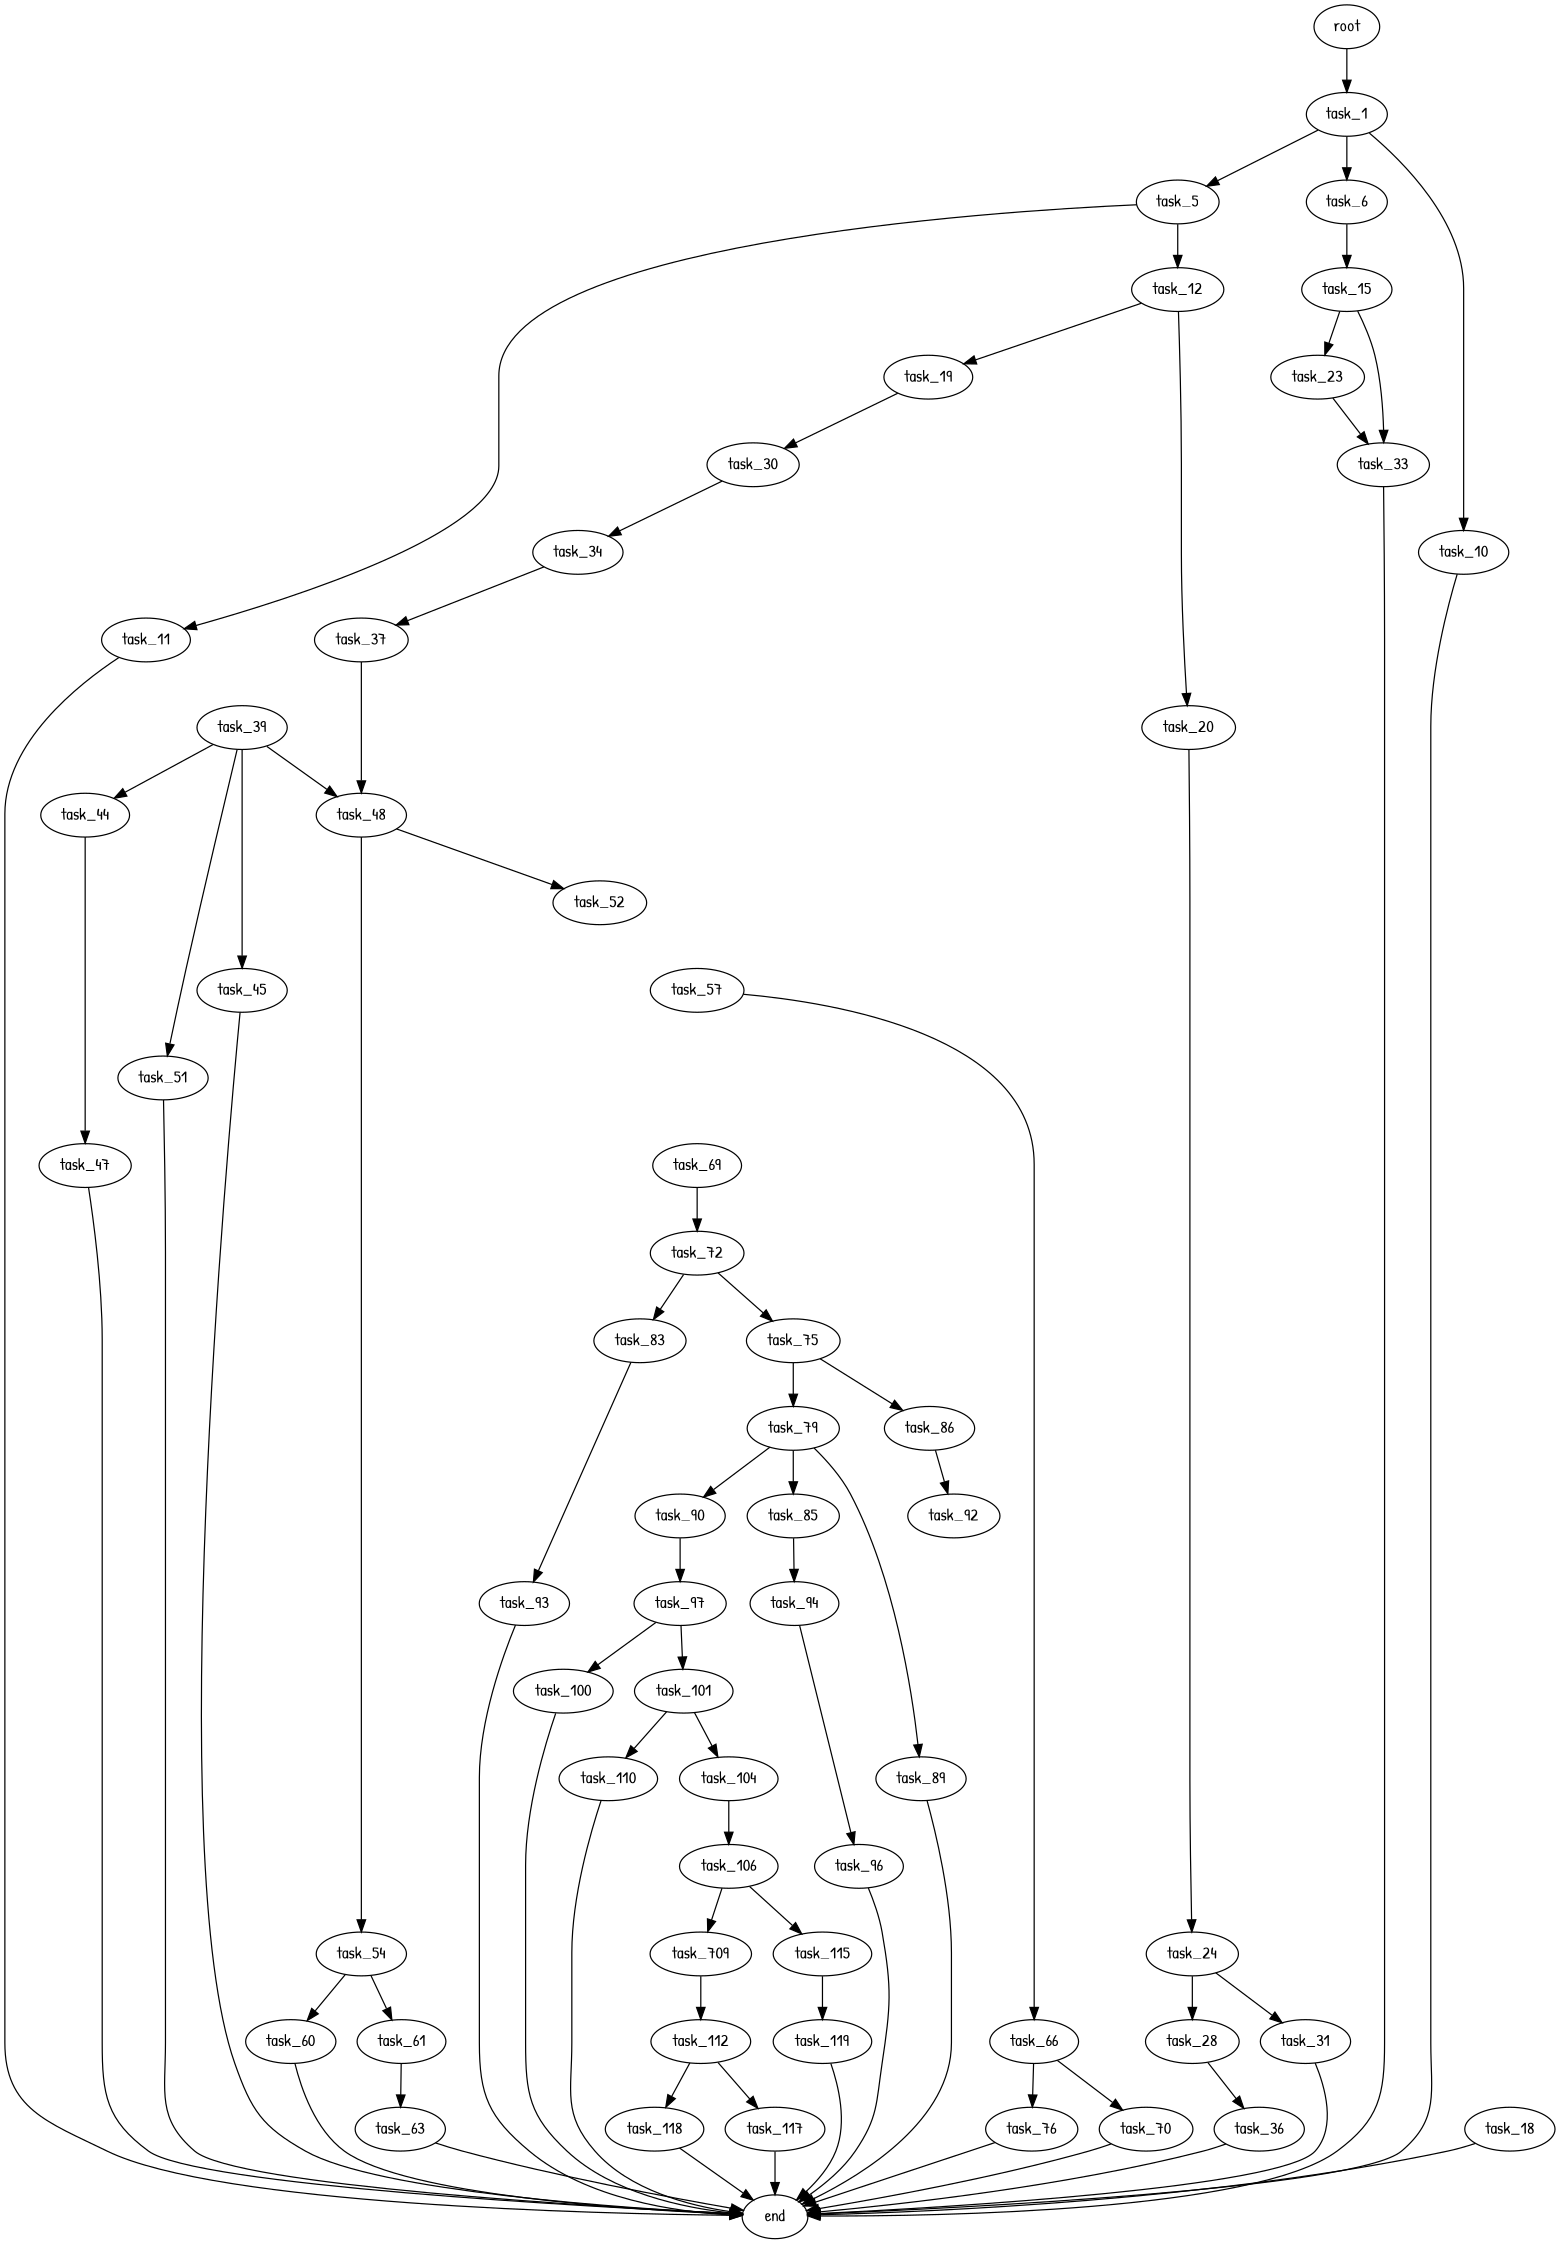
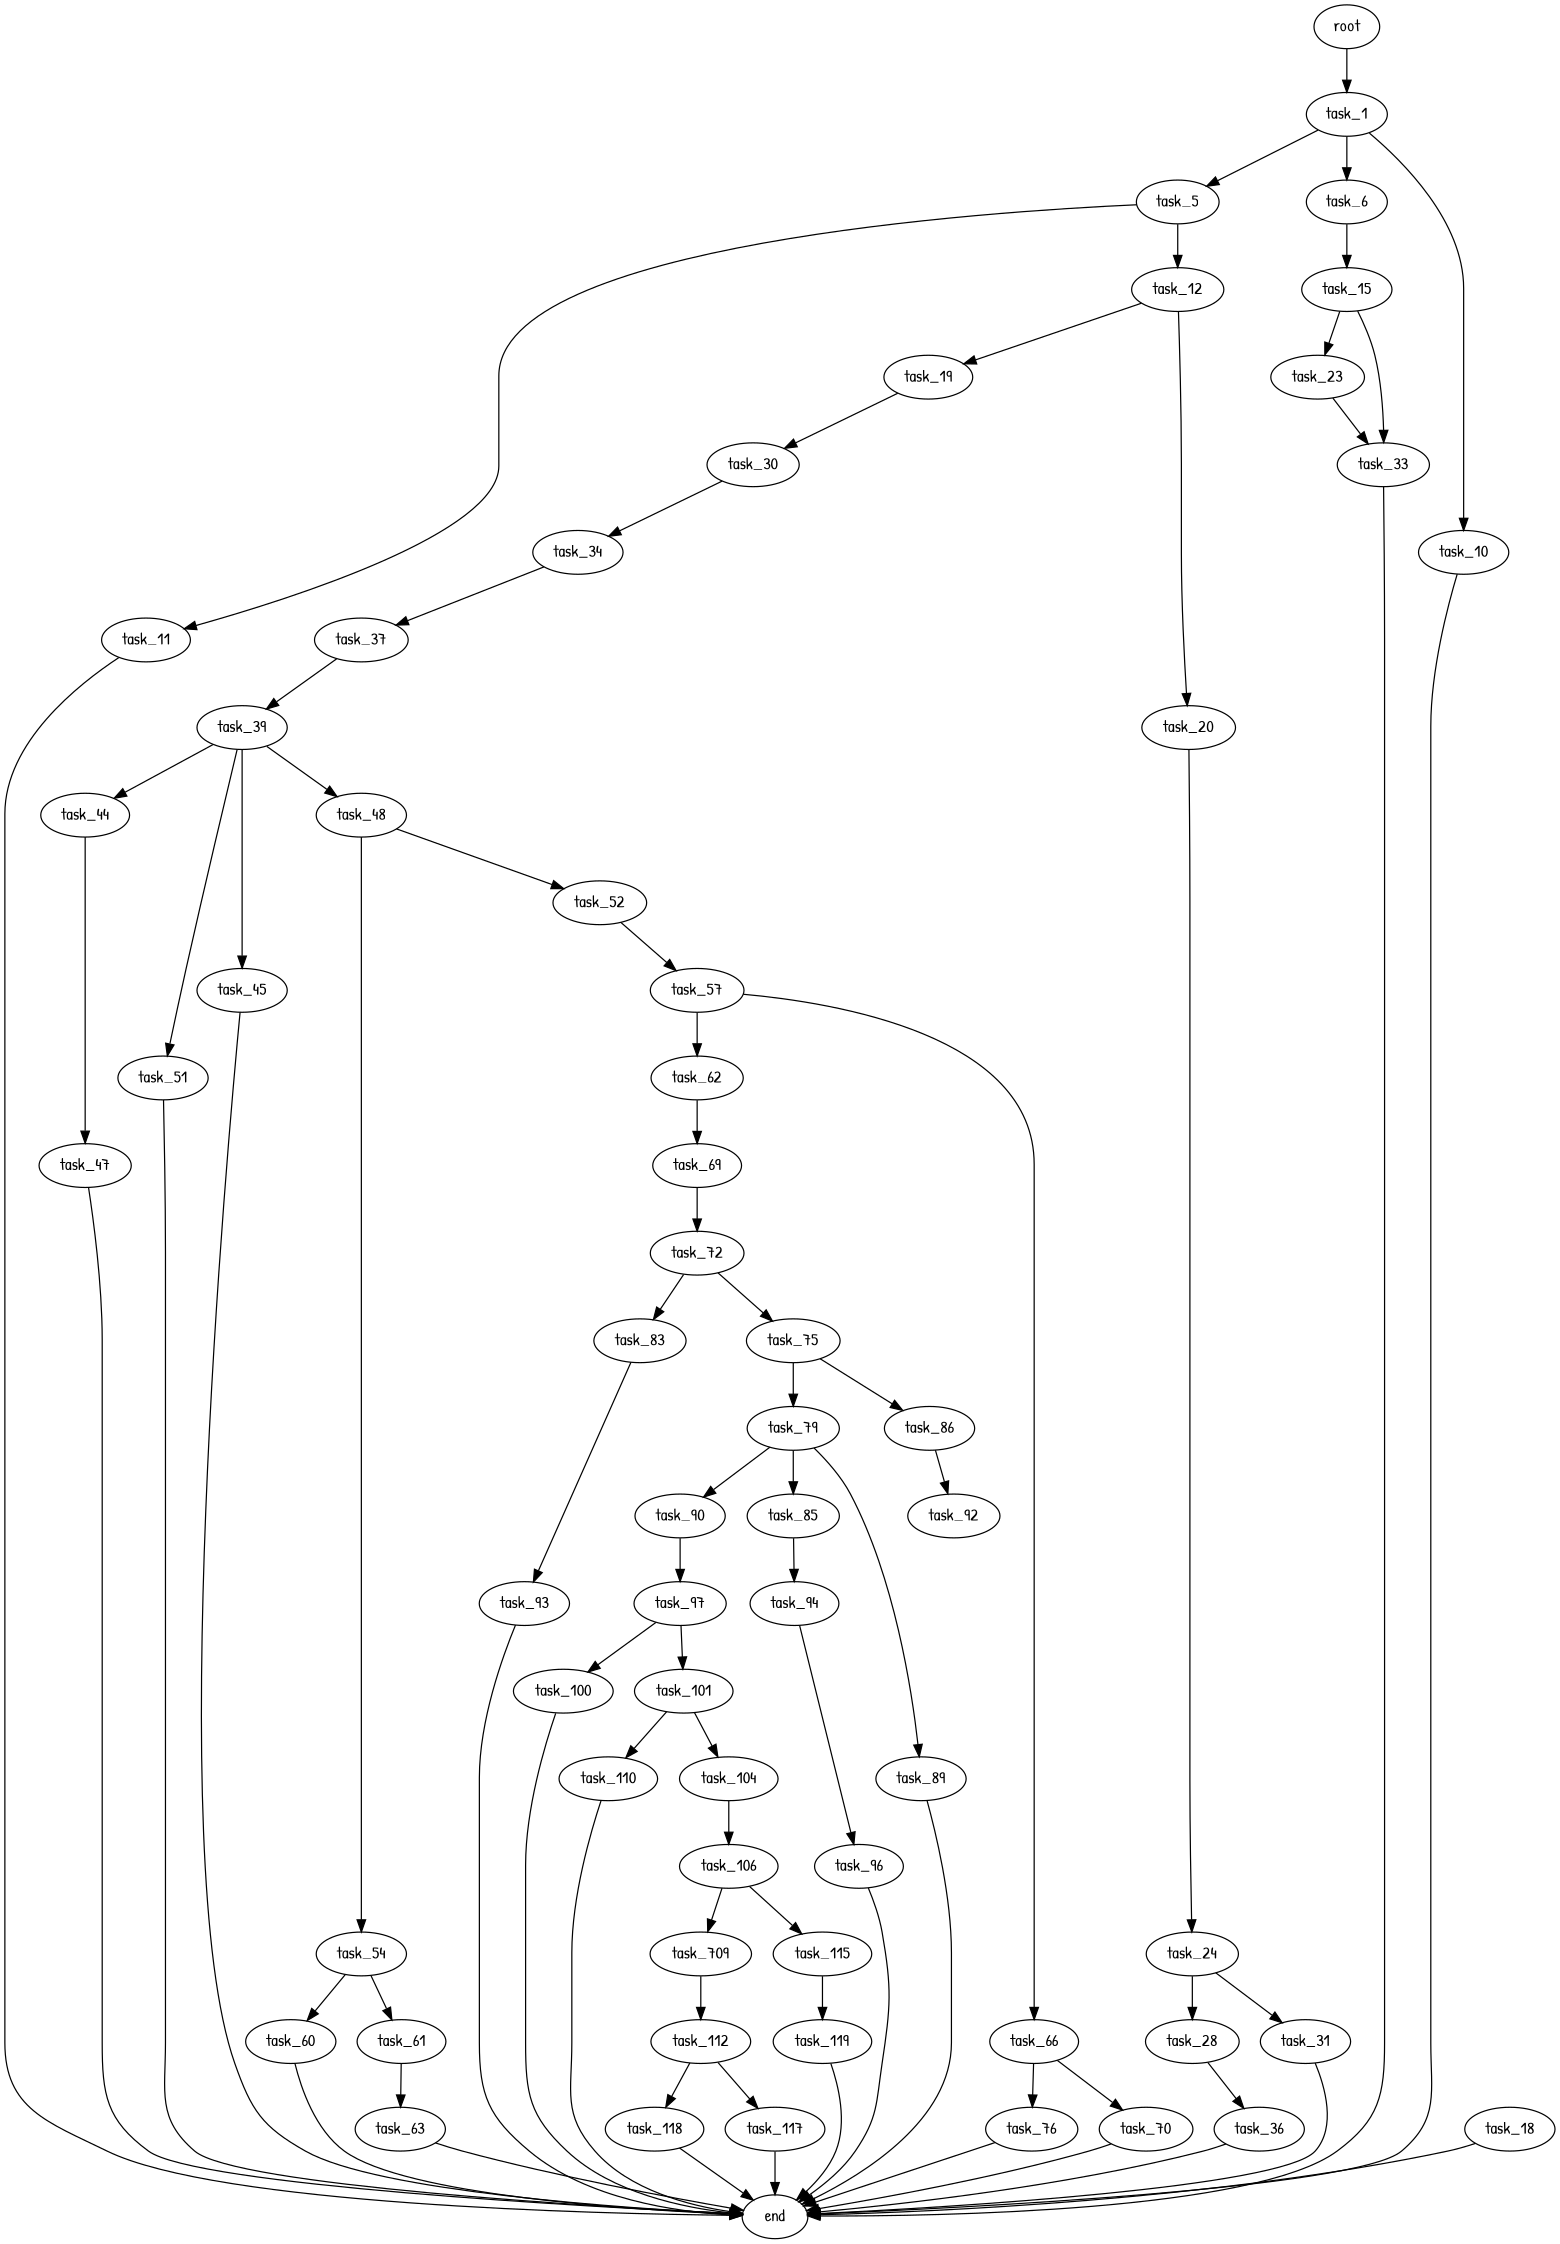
edge "task_37" -> "task_48": now "task_37" -> "task_39"
edge "task_52" -> "task_57": added
node "task_62": added
